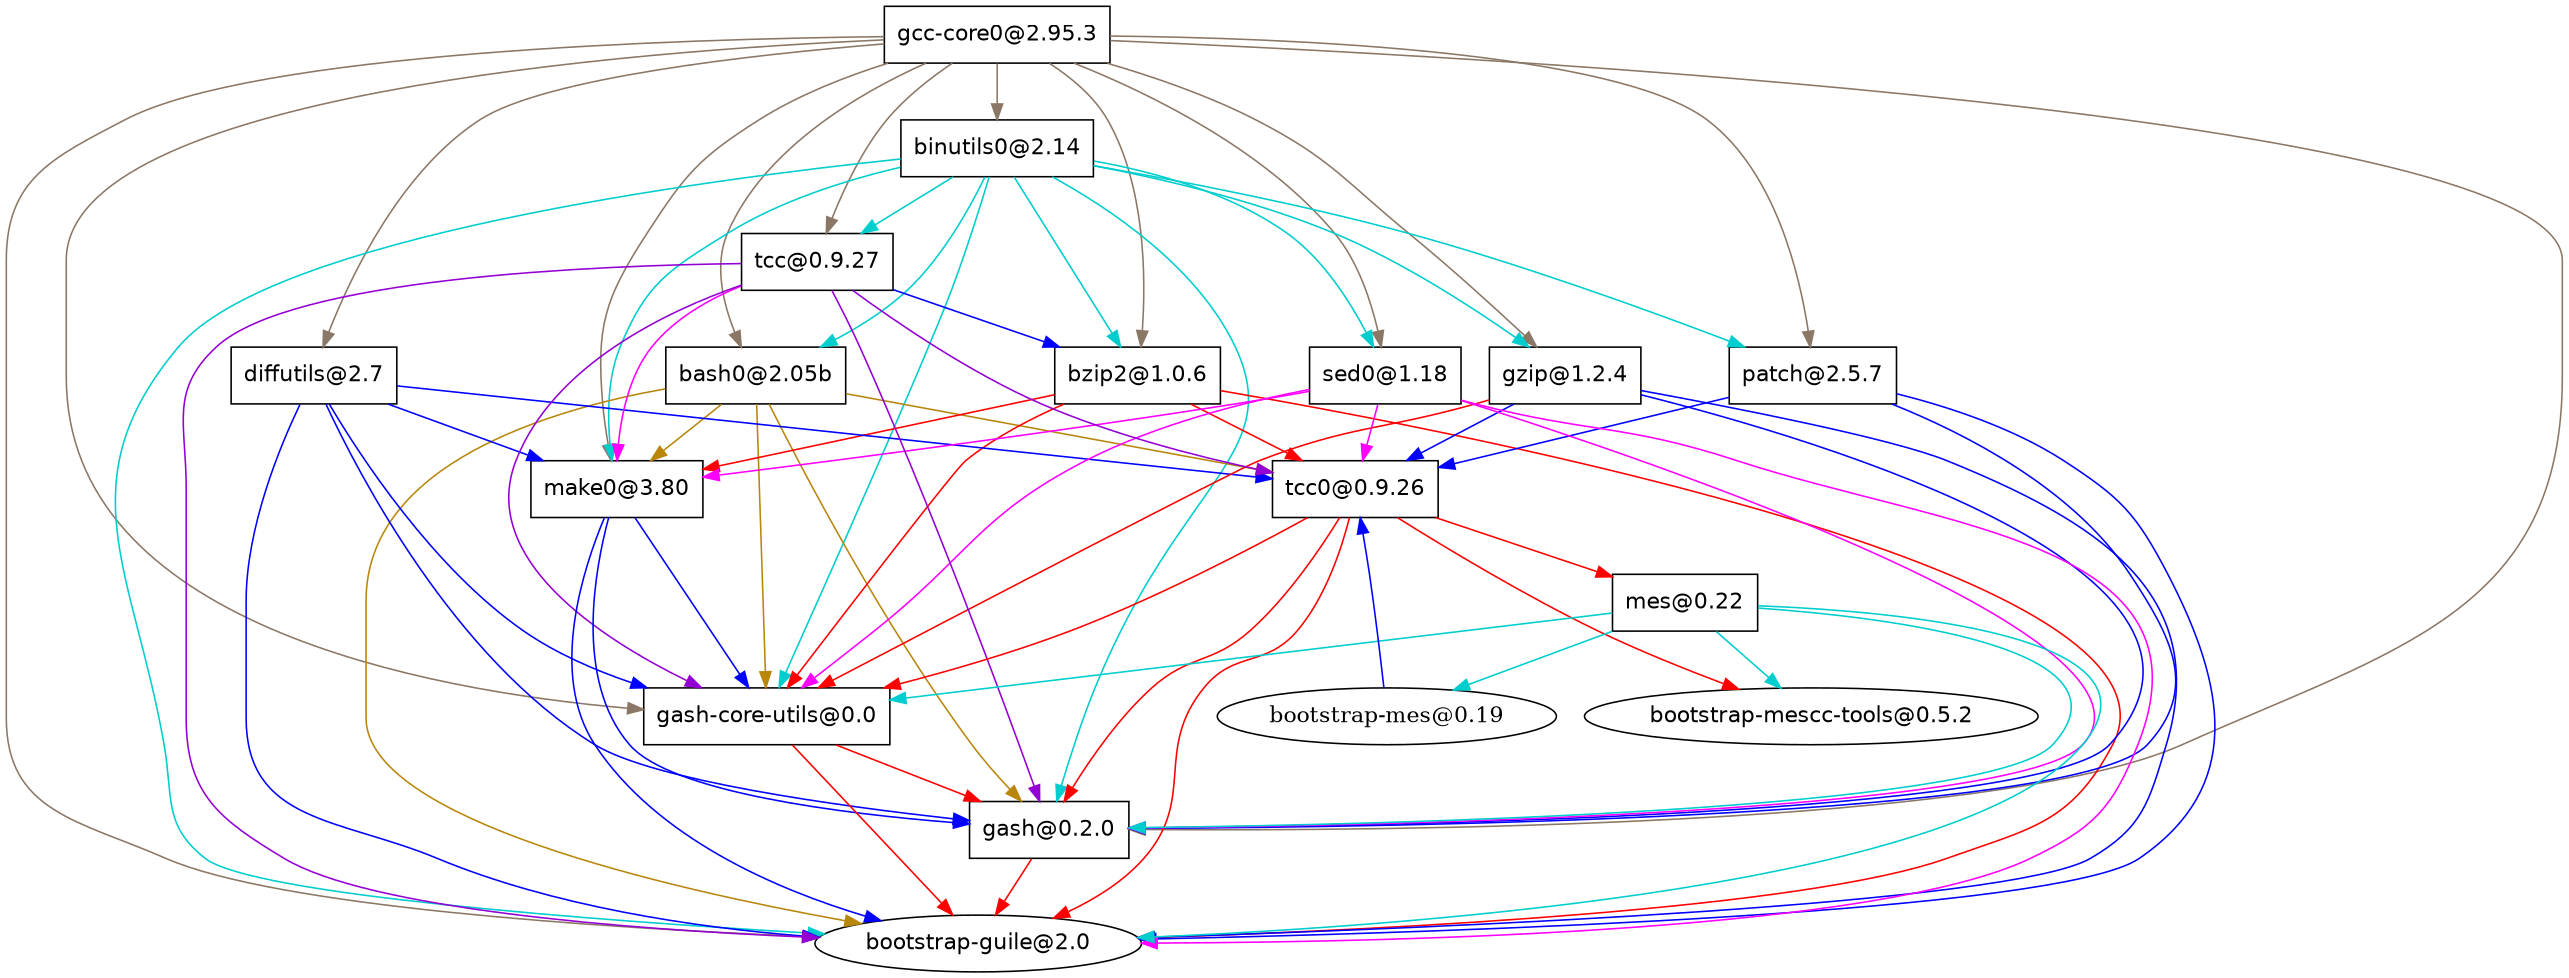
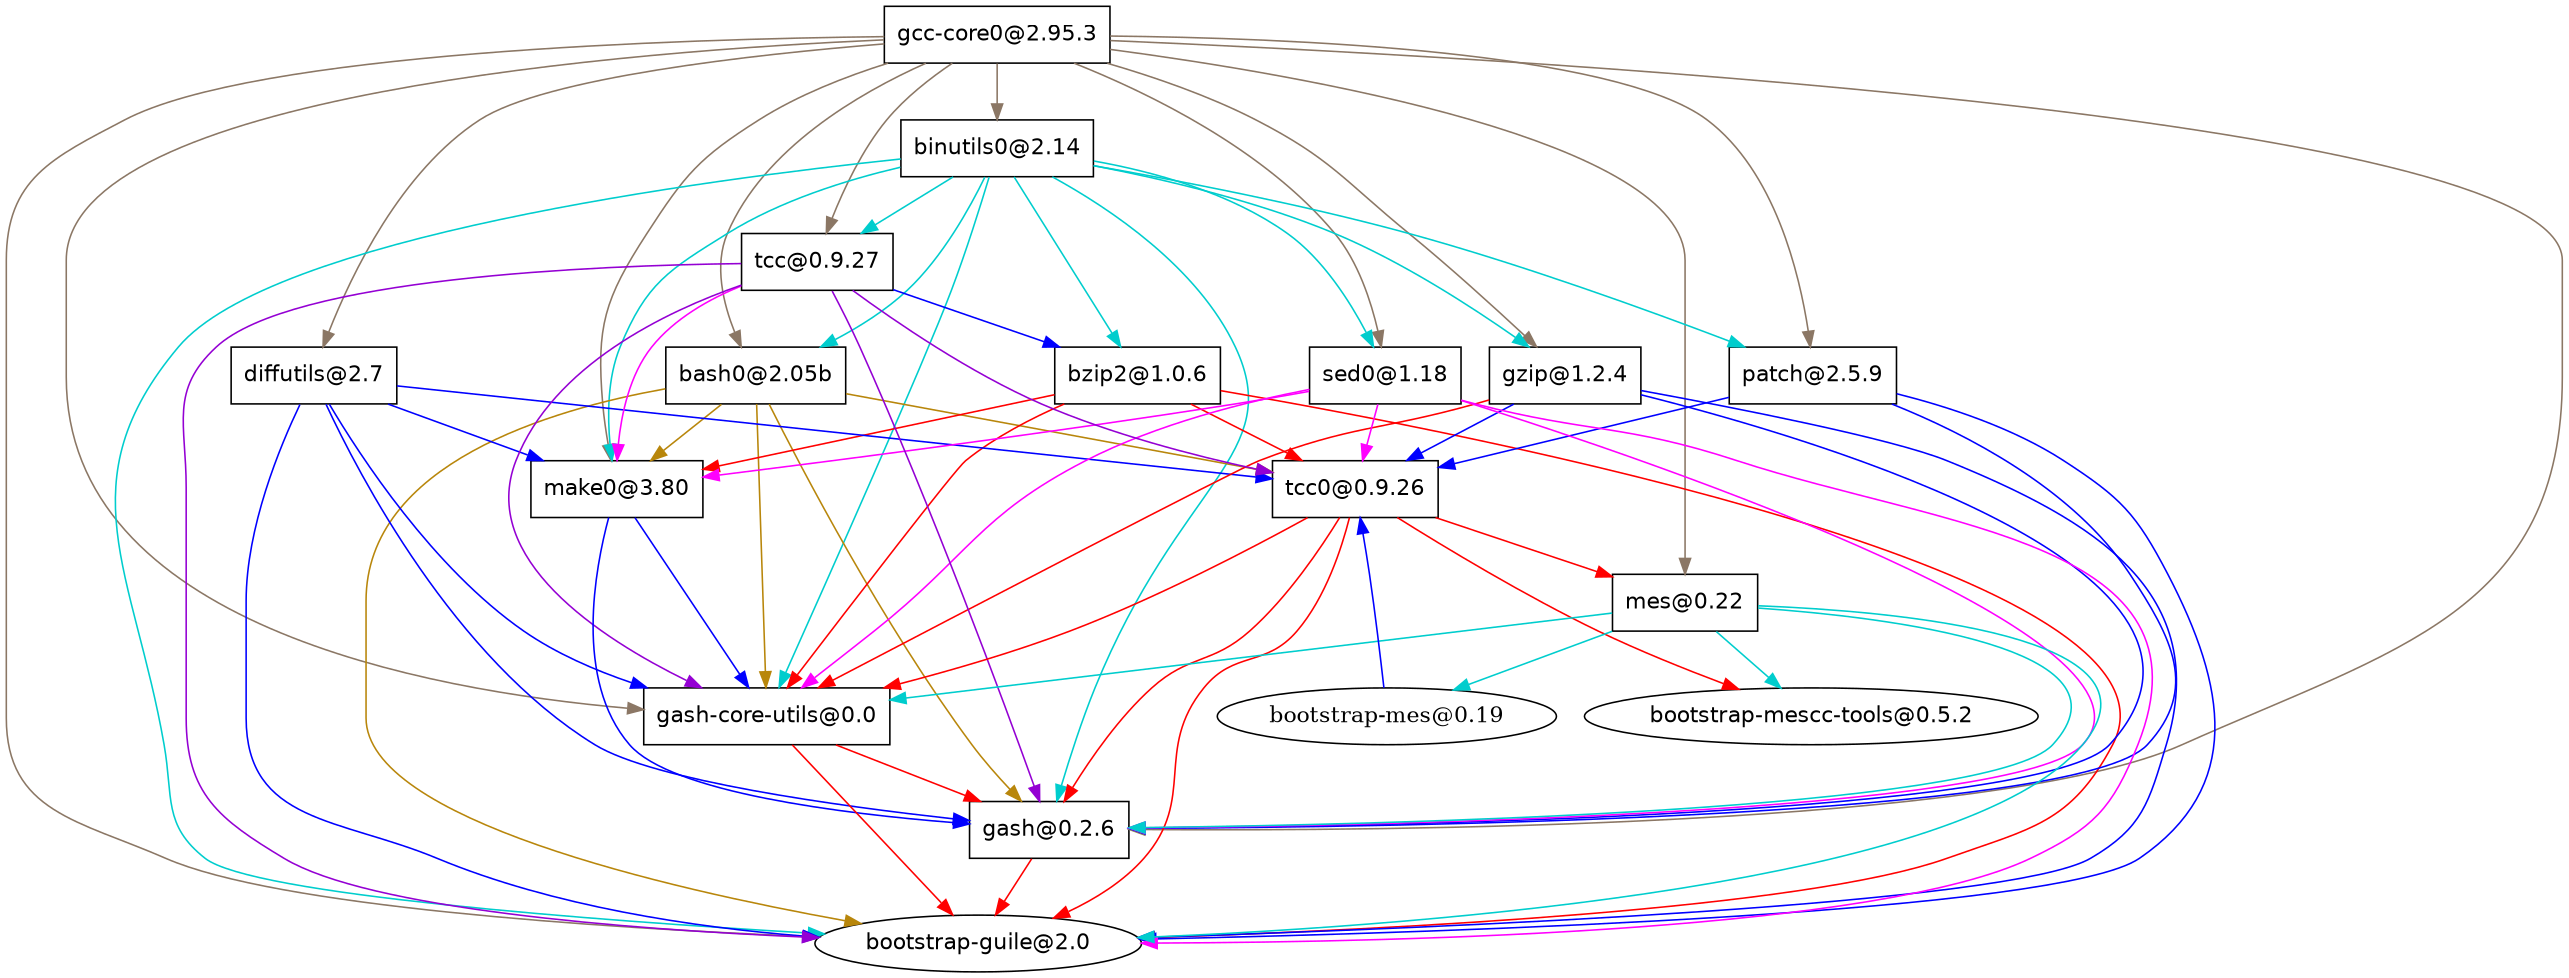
edge "gcc-core0@2.95.3" -> "bzip2@1.0.6": now "gcc-core0@2.95.3" -> "mes@0.22"
node "patch@2.5.7": label "patch@2.5.7" -> "patch@2.5.9"
edge "make0@3.80" -> "bootstrap-guile@2.0": removed
node "gash@0.2.0": label "gash@0.2.0" -> "gash@0.2.6"
